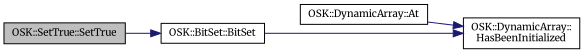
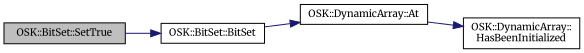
node "OSK::SetTrue::SetTrue": label "OSK::SetTrue::SetTrue" -> "OSK::BitSet::SetTrue"
edge "OSK::BitSet::BitSet" -> "OSK::DynamicArray:: HasBeenInitialized": now "OSK::BitSet::BitSet" -> "OSK::DynamicArray::At"
